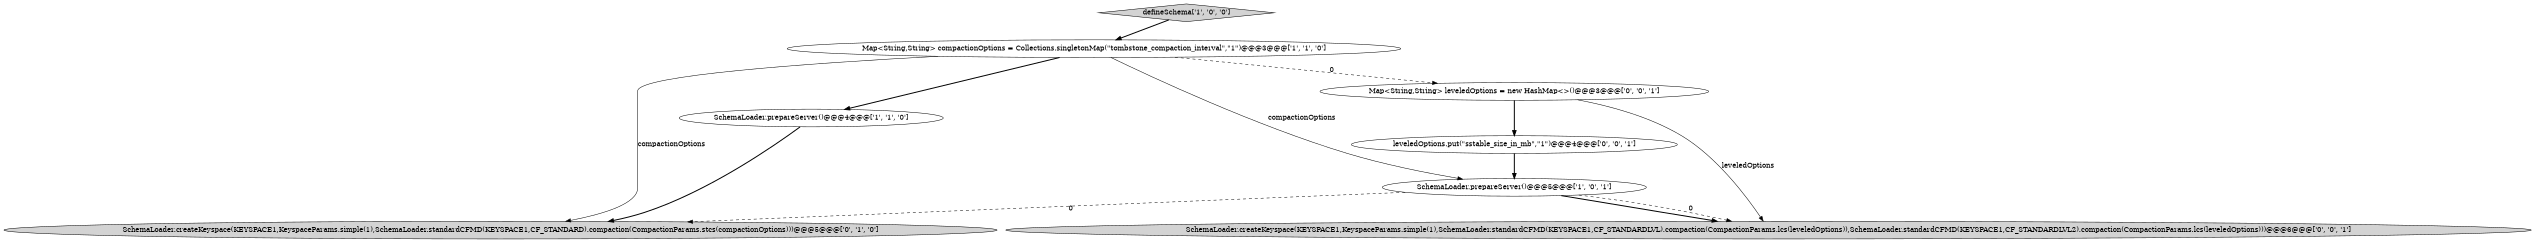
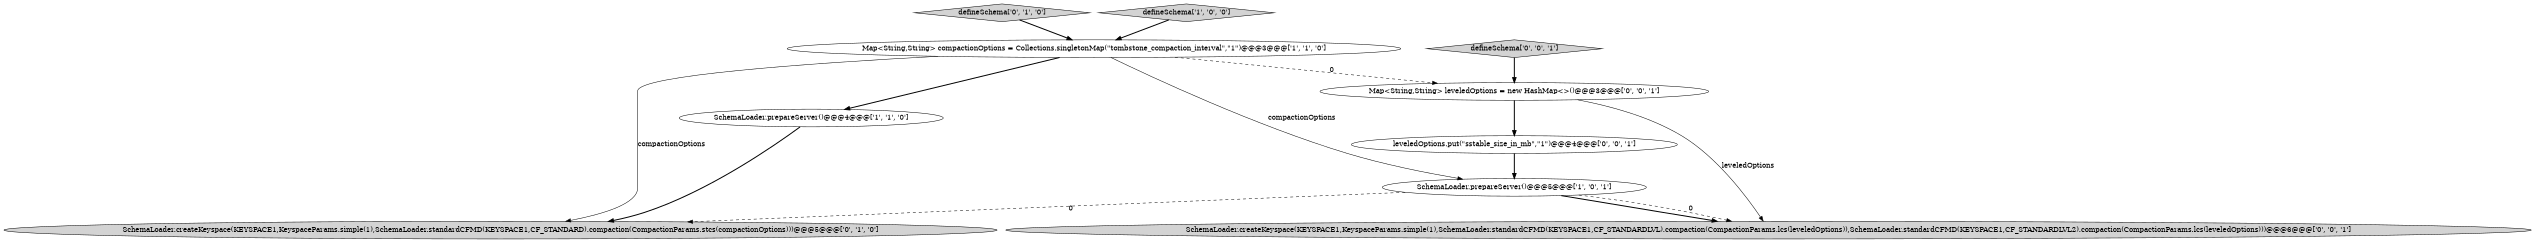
node "defineSchema['0', '1', '0']": added
node "defineSchema['0', '0', '1']": added
